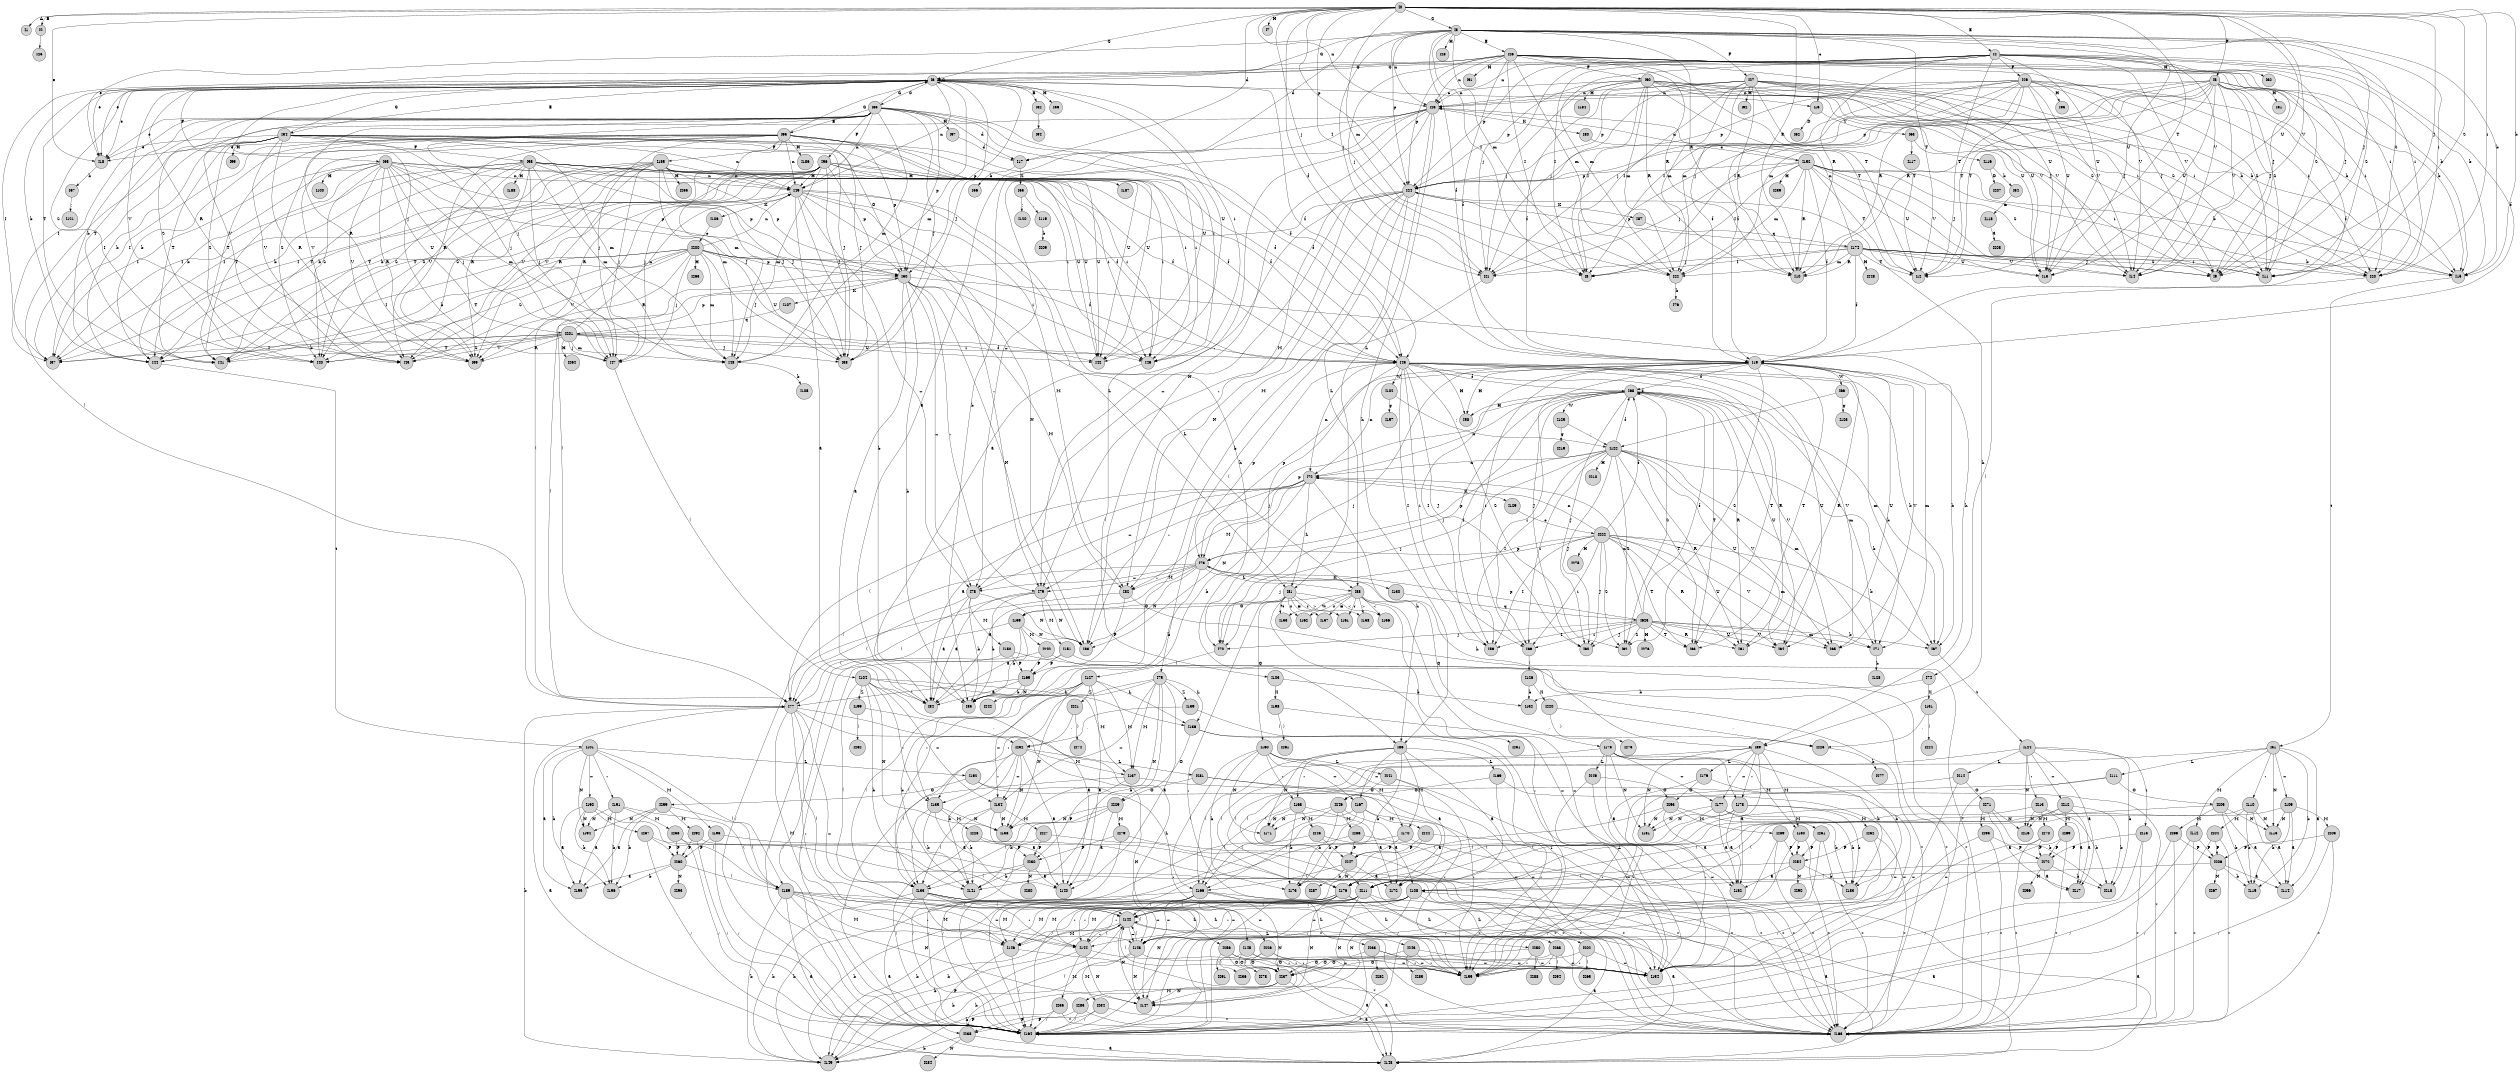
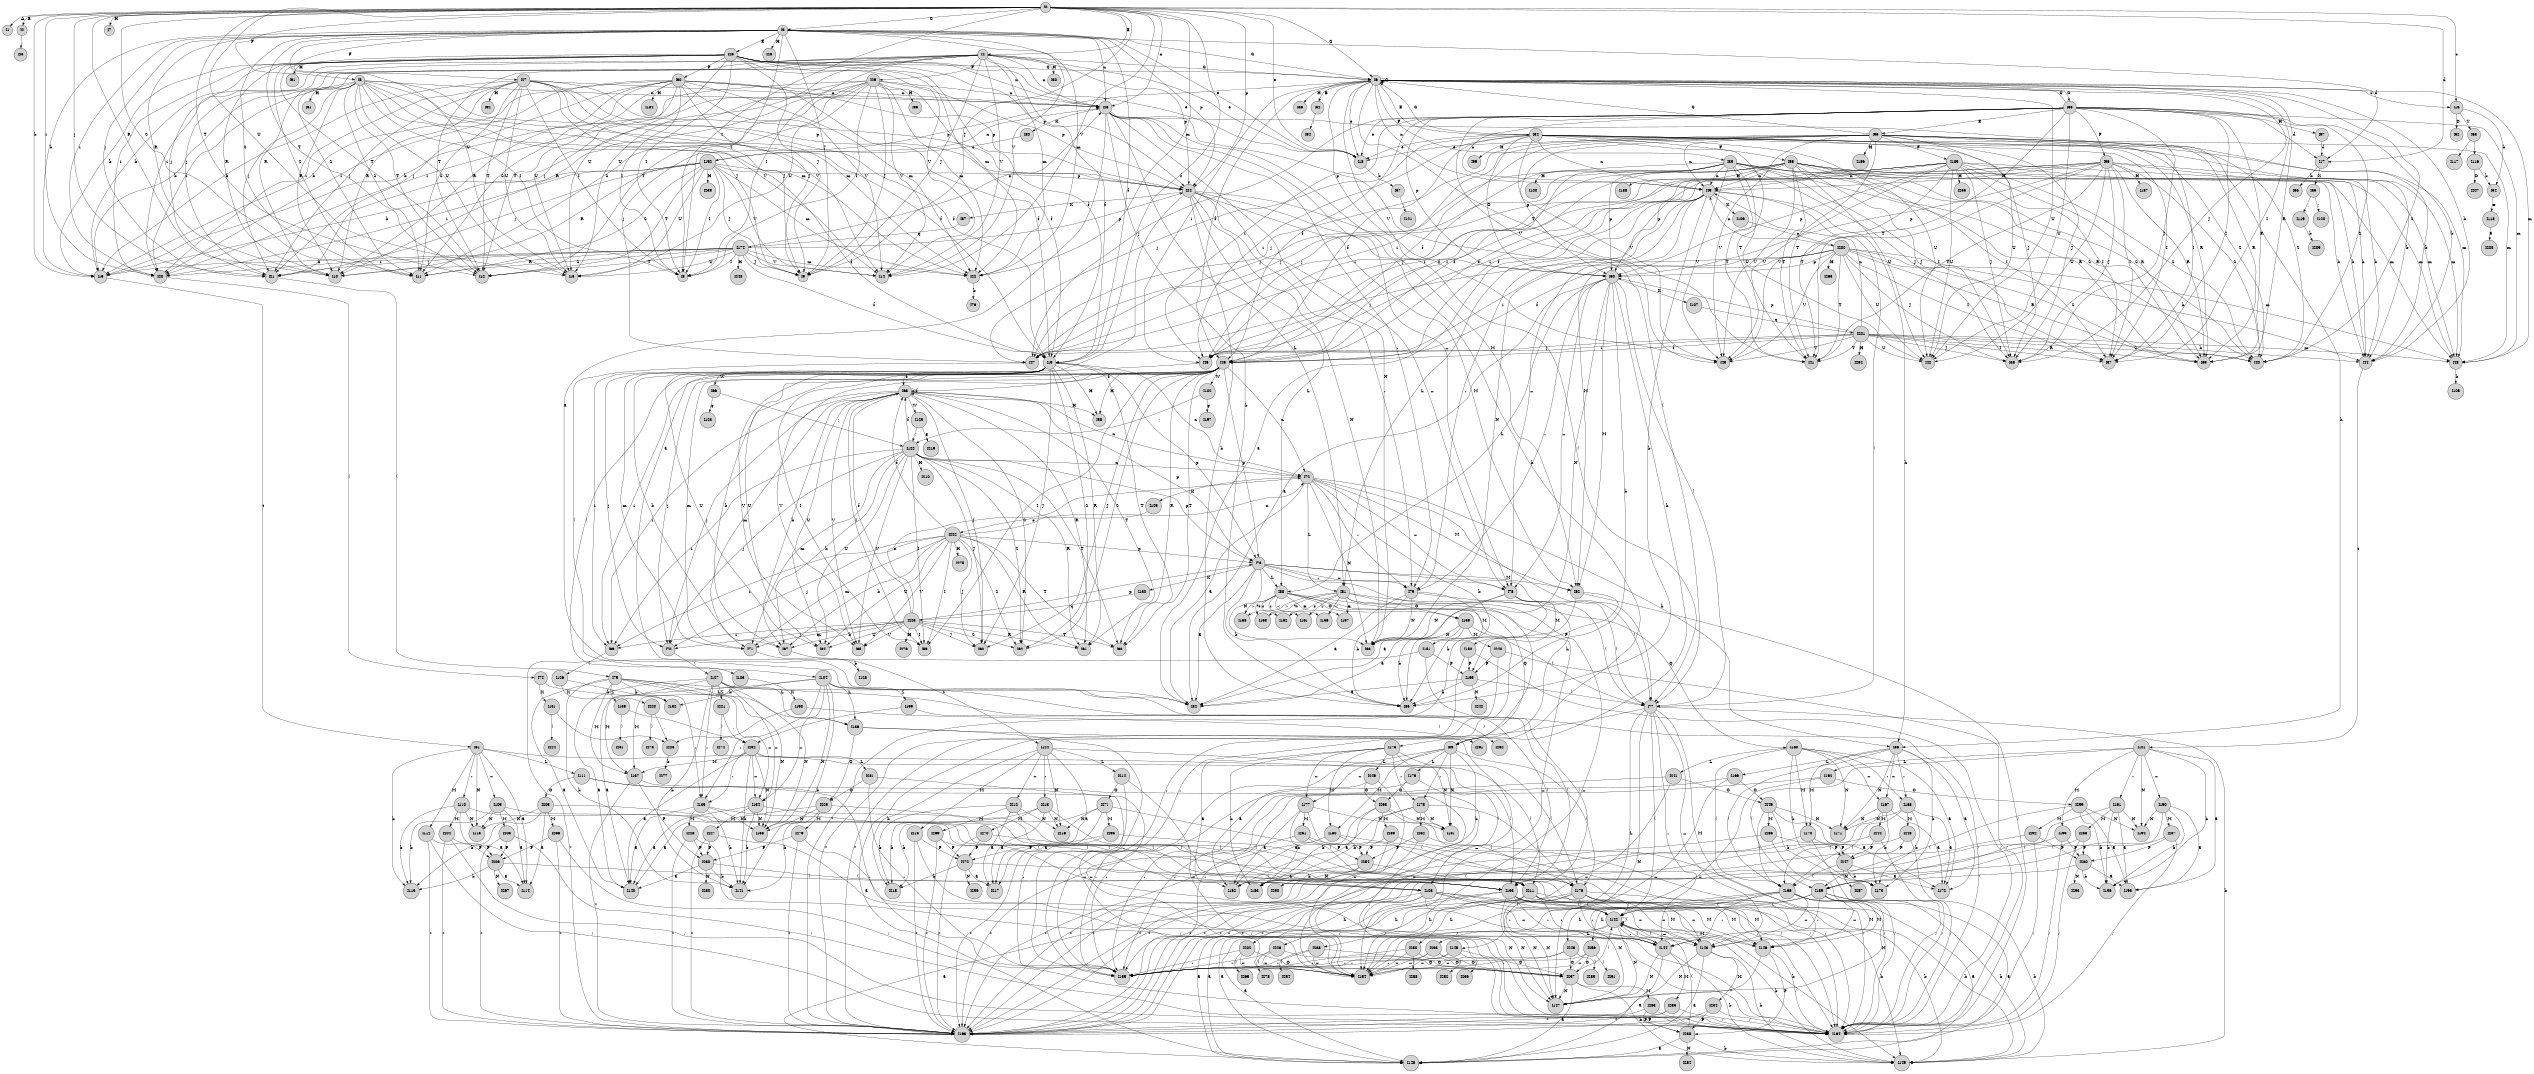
edge "I16" -> "I54": added, label "b"
edge "I35" -> "I201": now "I35" -> "I42"
node "I623": label "I623" -> "I223"
edge "I124" -> "I215": label "i" -> "M"
